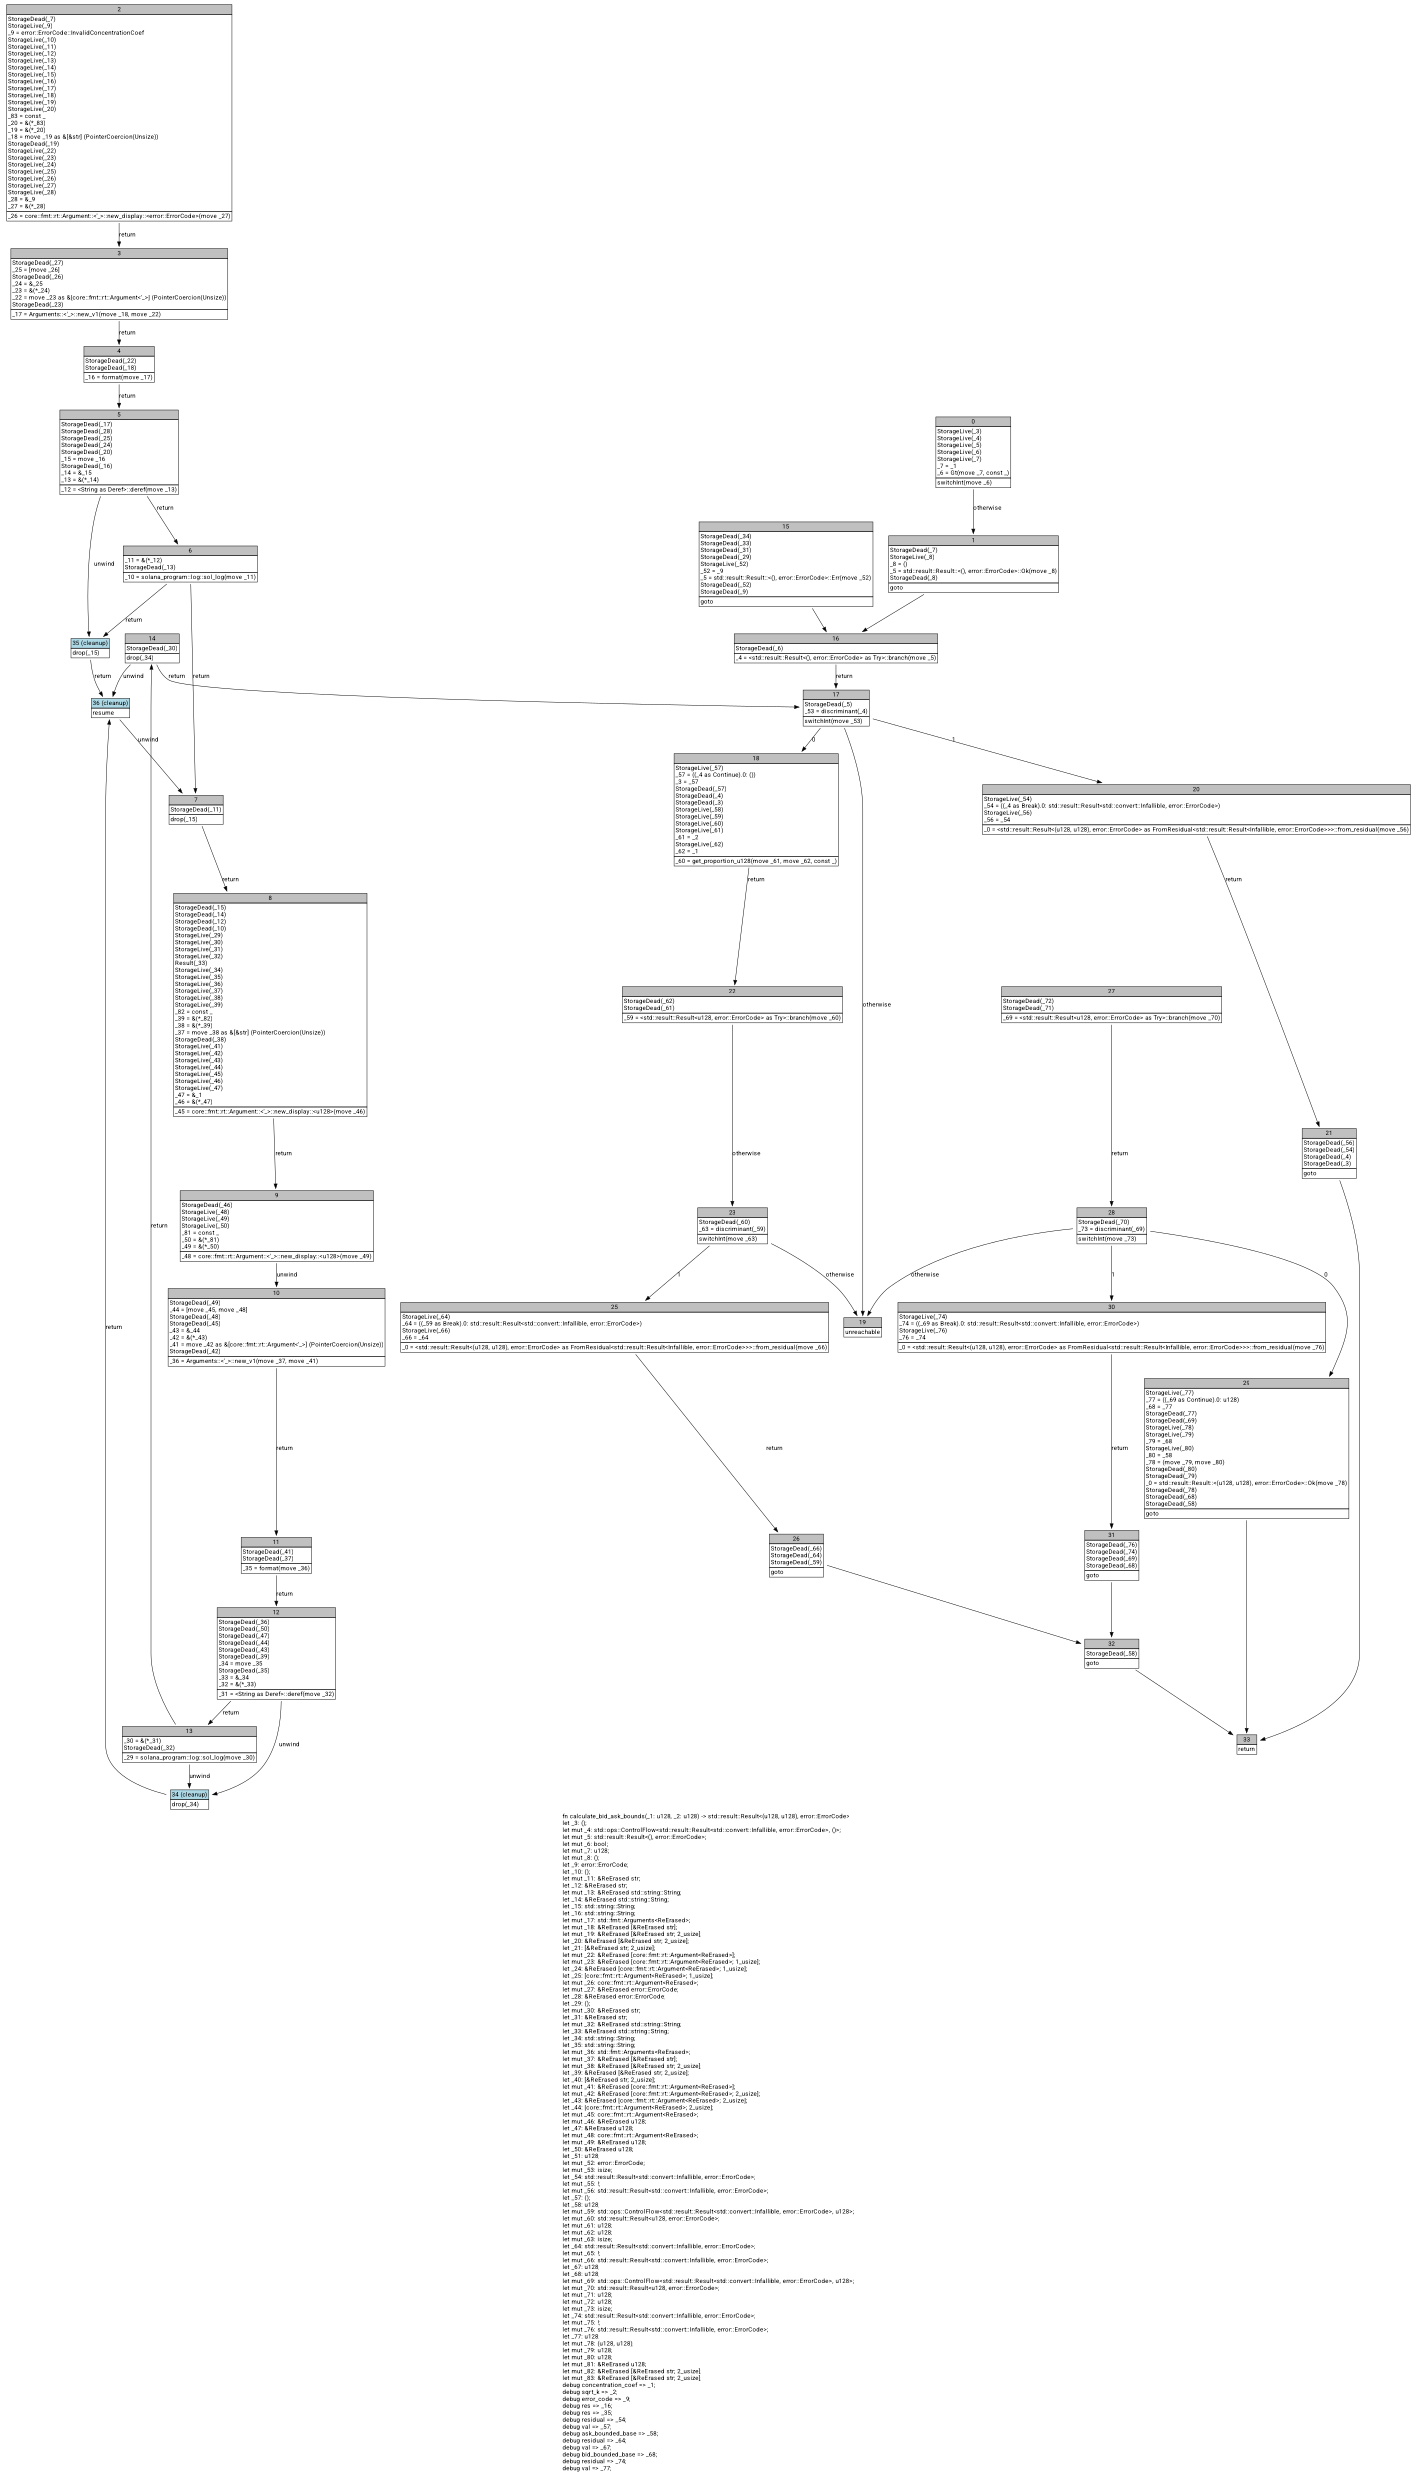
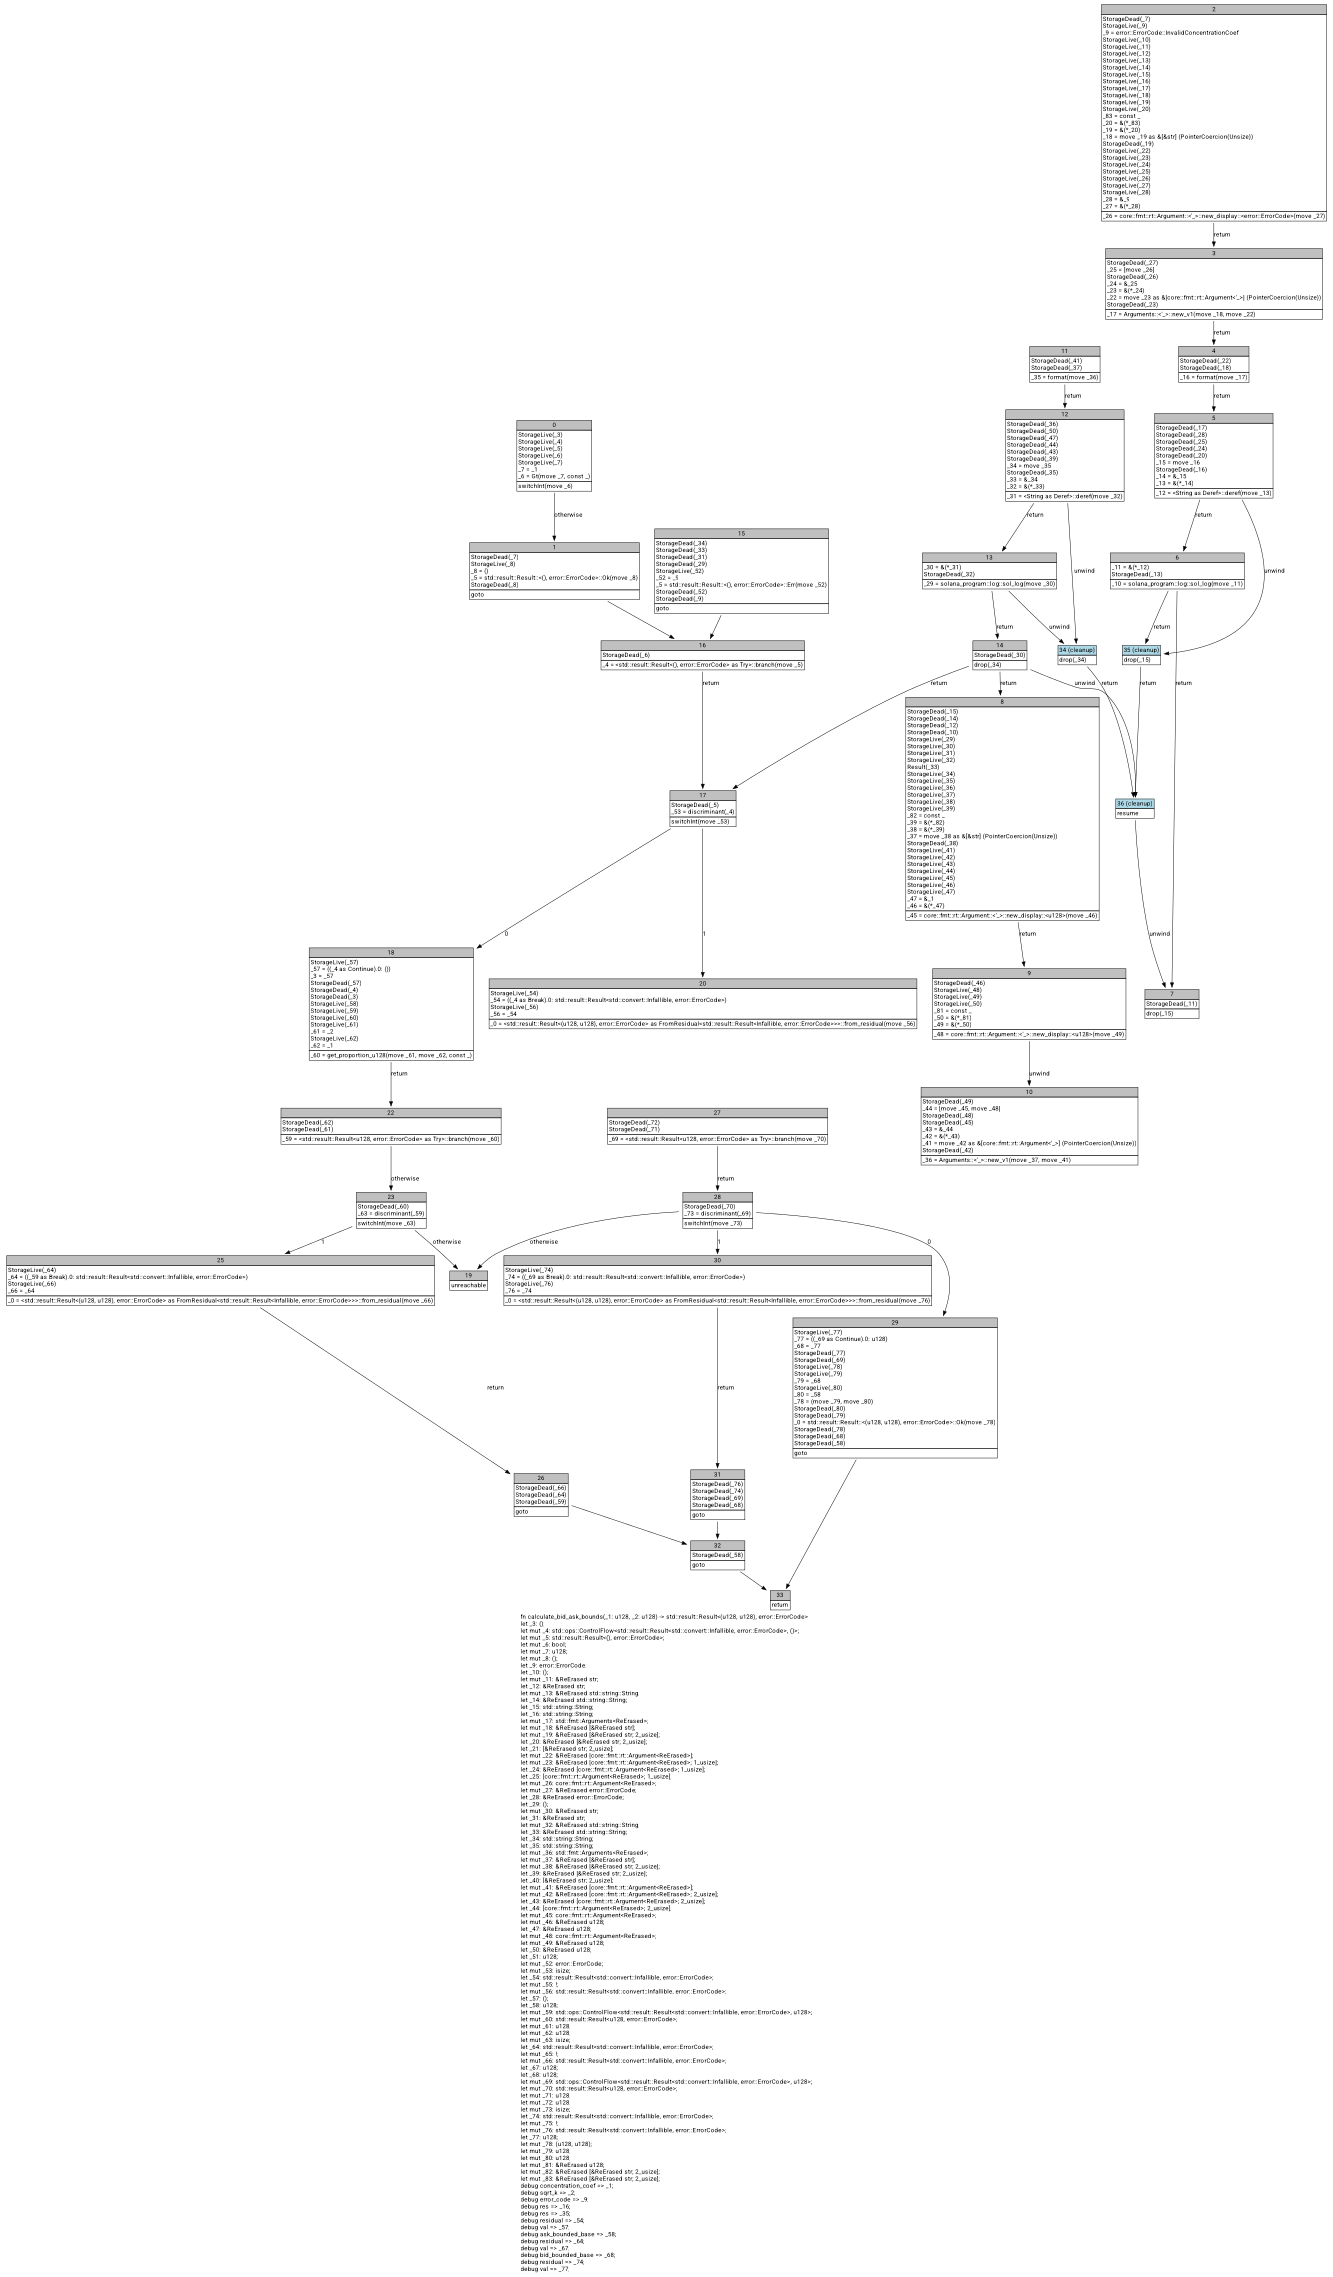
edge "7" -> "8": now "14" -> "8"
edge "17" -> "19": removed, label "otherwise"
node "21": removed
edge "10" -> "11": removed, label "return"
